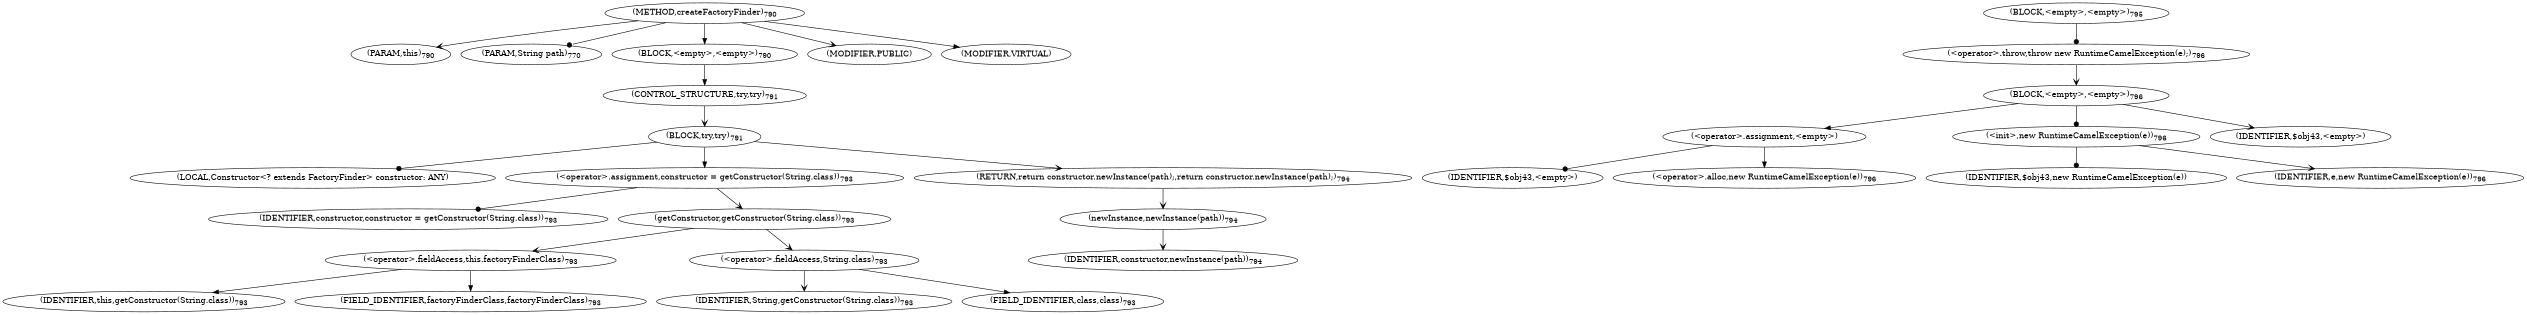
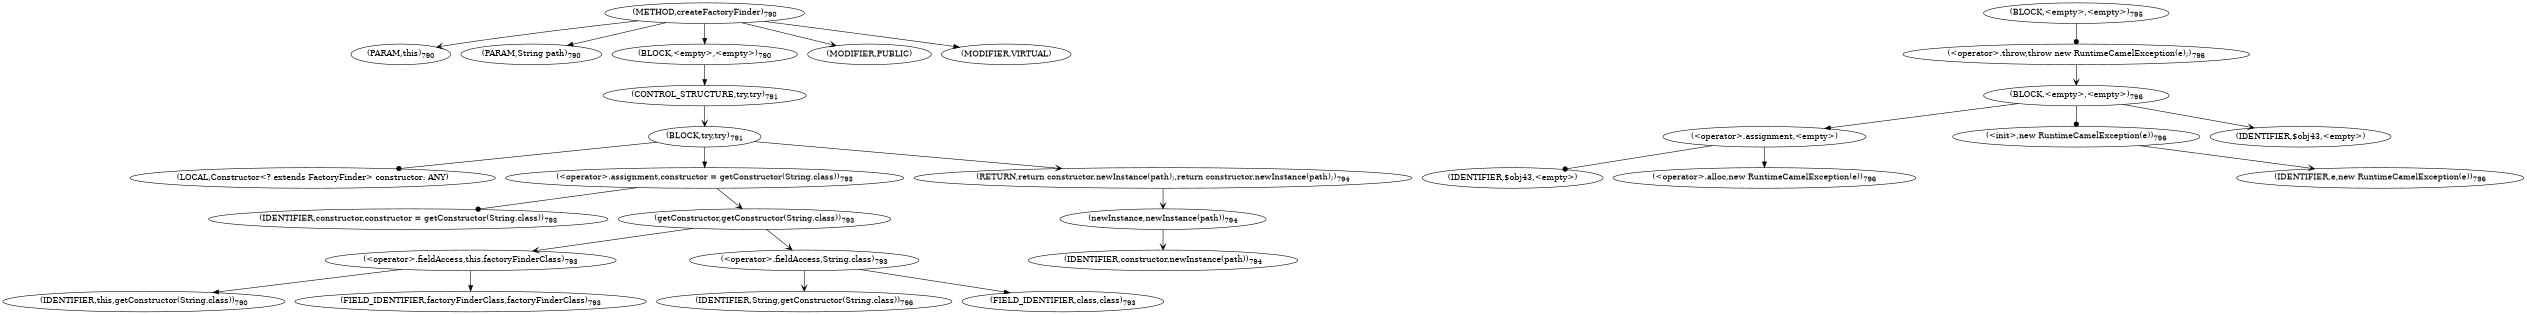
edge "(METHOD,createFactoryFinder)" -> "(PARAM,String path)": arrowhead dot -> normal
node "(PARAM,String path)": text "770" -> "790"
node "(IDENTIFIER,$obj43,new RuntimeCamelException(e))": removed
node "(IDENTIFIER,this,getConstructor(String.class))": text "793" -> "790"
node "(IDENTIFIER,String,getConstructor(String.class))": text "793" -> "796"
